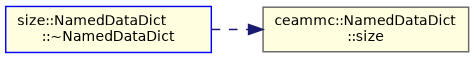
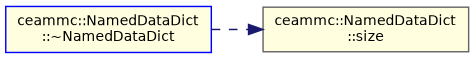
node "size::NamedDataDict ::~NamedDataDict": label "size::NamedDataDict ::~NamedDataDict" -> "ceammc::NamedDataDict ::~NamedDataDict"
